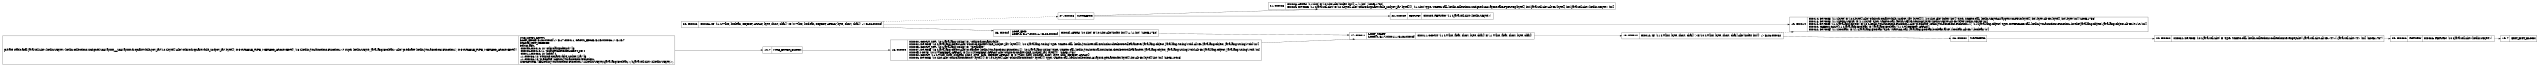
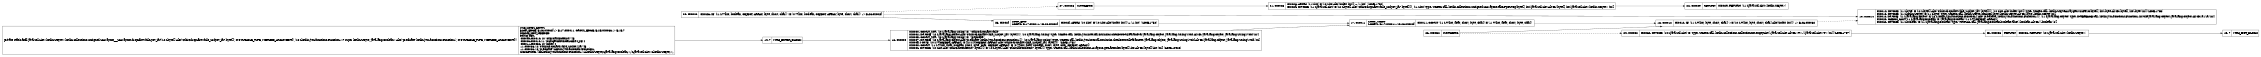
edge "27: 0x0028" -> "22: 0x002e": now "21: 0x0028" -> "22: 0x002e"
edge "18: 0x0012" -> "26: 0x0032": reversed
edge "26: 0x0032" -> "24: 0x0032": style solid -> dashed
node "15: ?": text "EXIT_EXIT_BLOCK" -> "MTH_EXIT_BLOCK"
